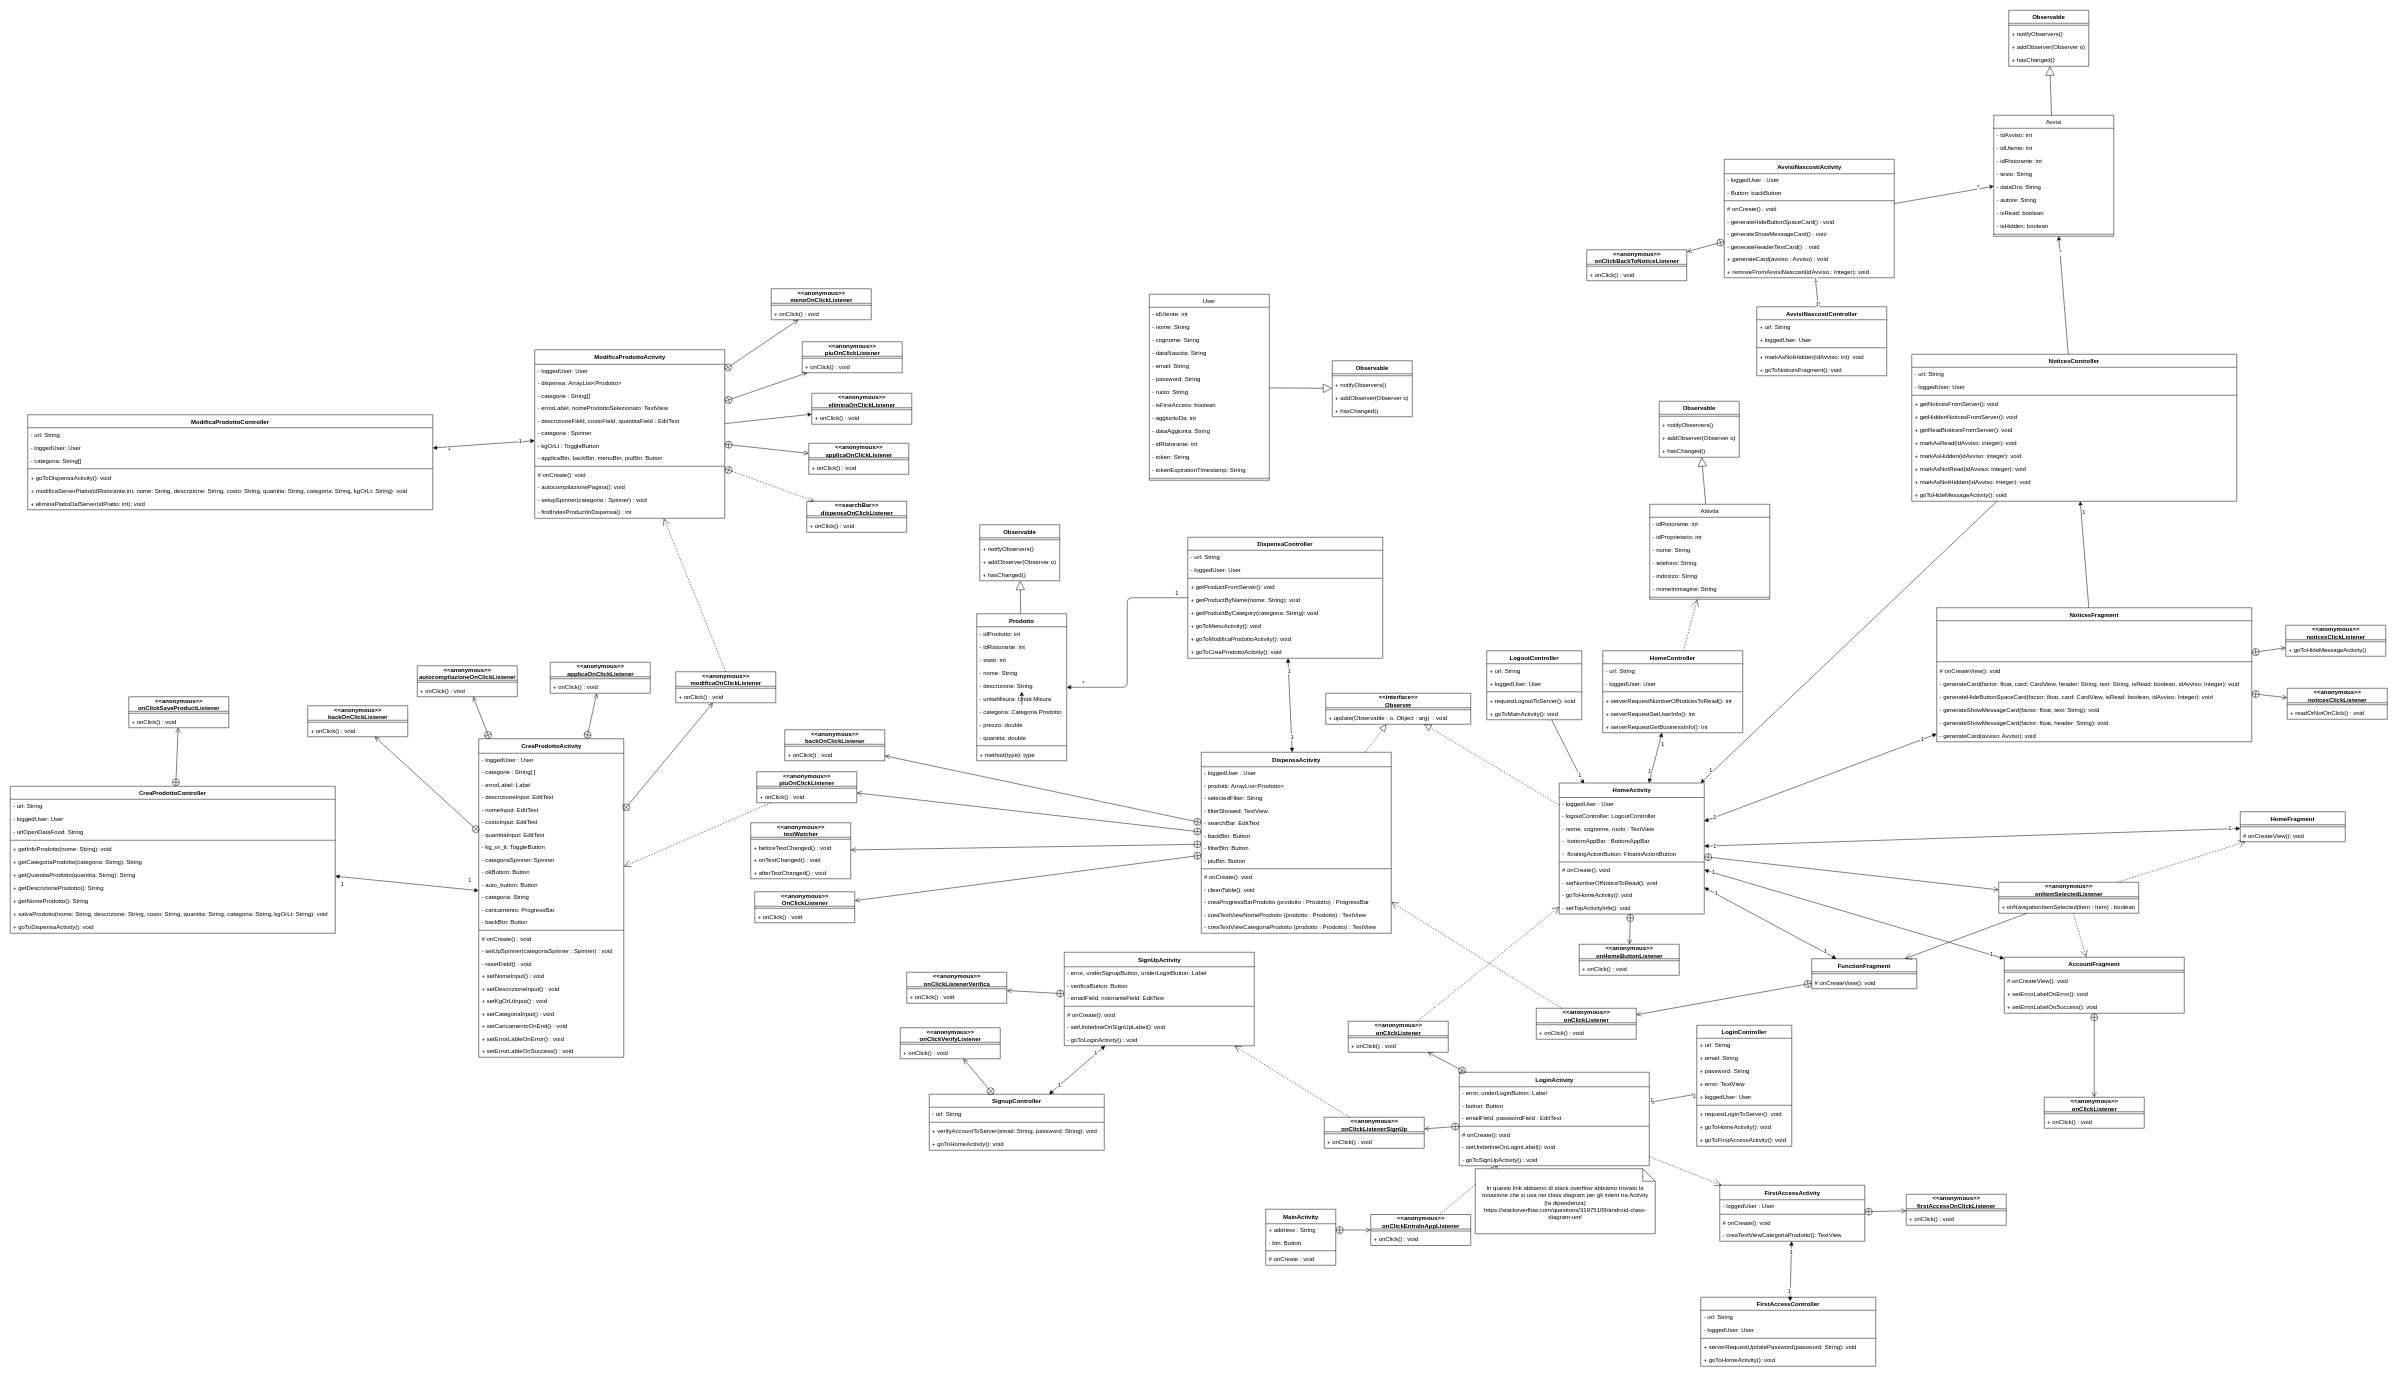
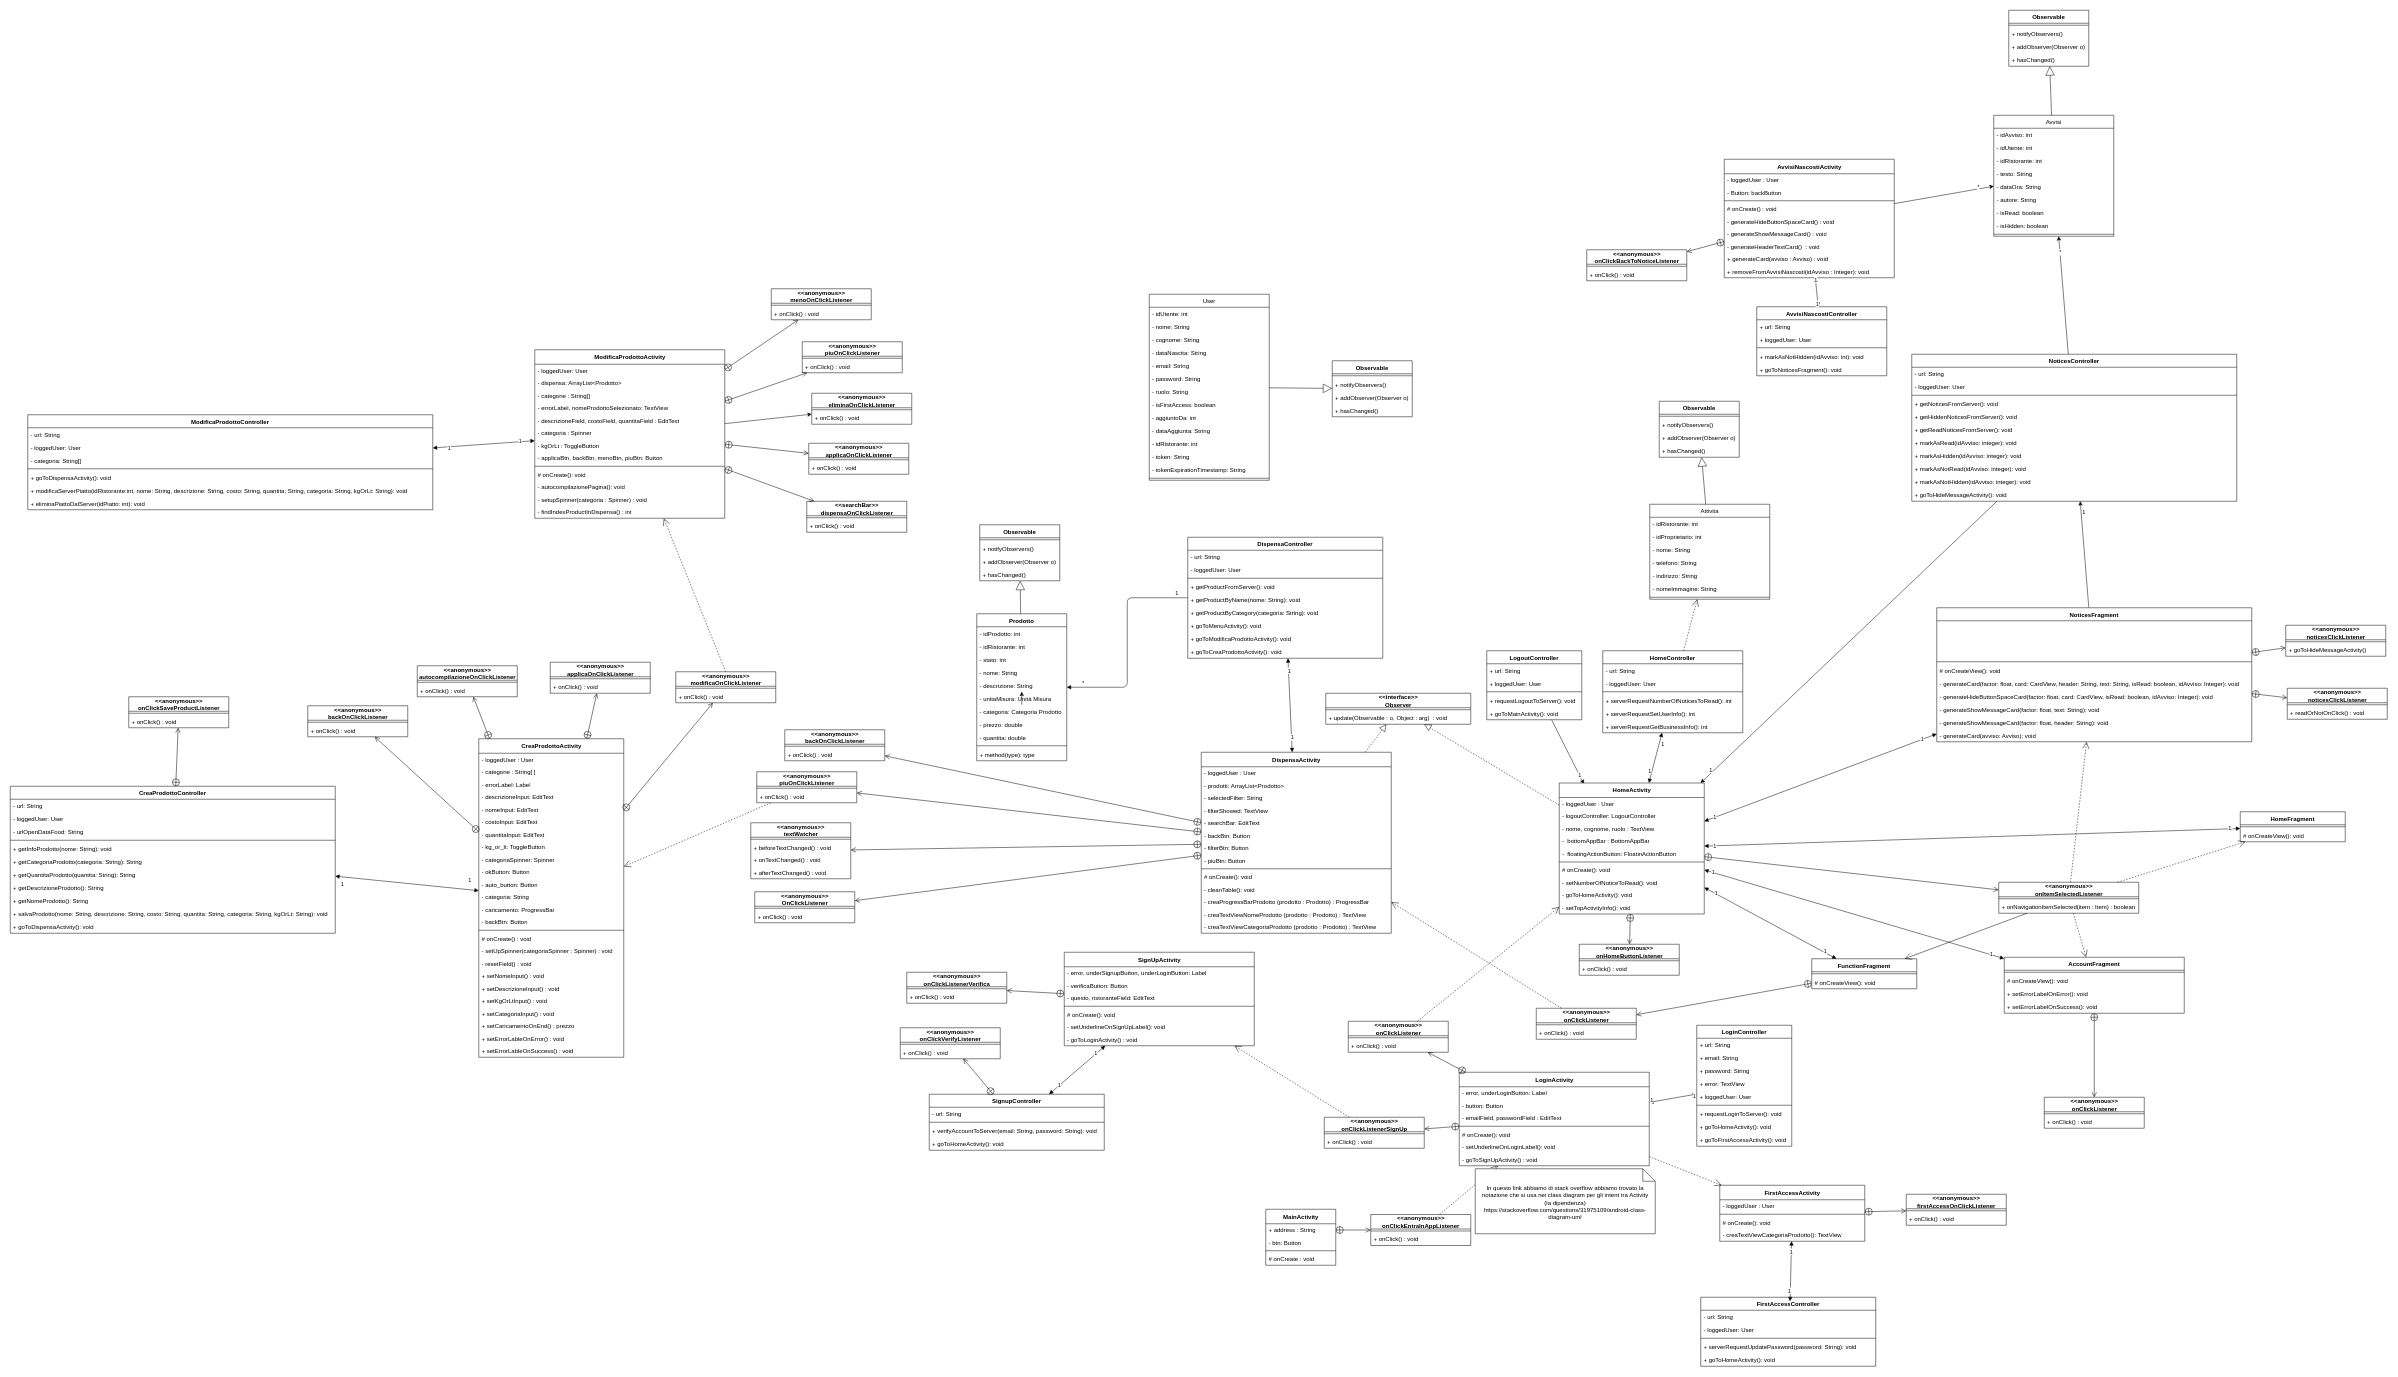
edge "ModificaProdottoActivity" -- "<<searchBar>> dispensaOnClickListener": style dashed -> solid
edge "<<anonymous>> onItemSelectedListener" -> "NoticesFragment": added
node "- emailField, ristoranteField: EditText": label "- emailField, ristoranteField: EditText" -> "- questo, ristoranteField: EditText"
node "+ setCaricamentoOnEnd() : void": label "+ setCaricamentoOnEnd() : void" -> "+ setCaricamentoOnEnd() : prezzo"
